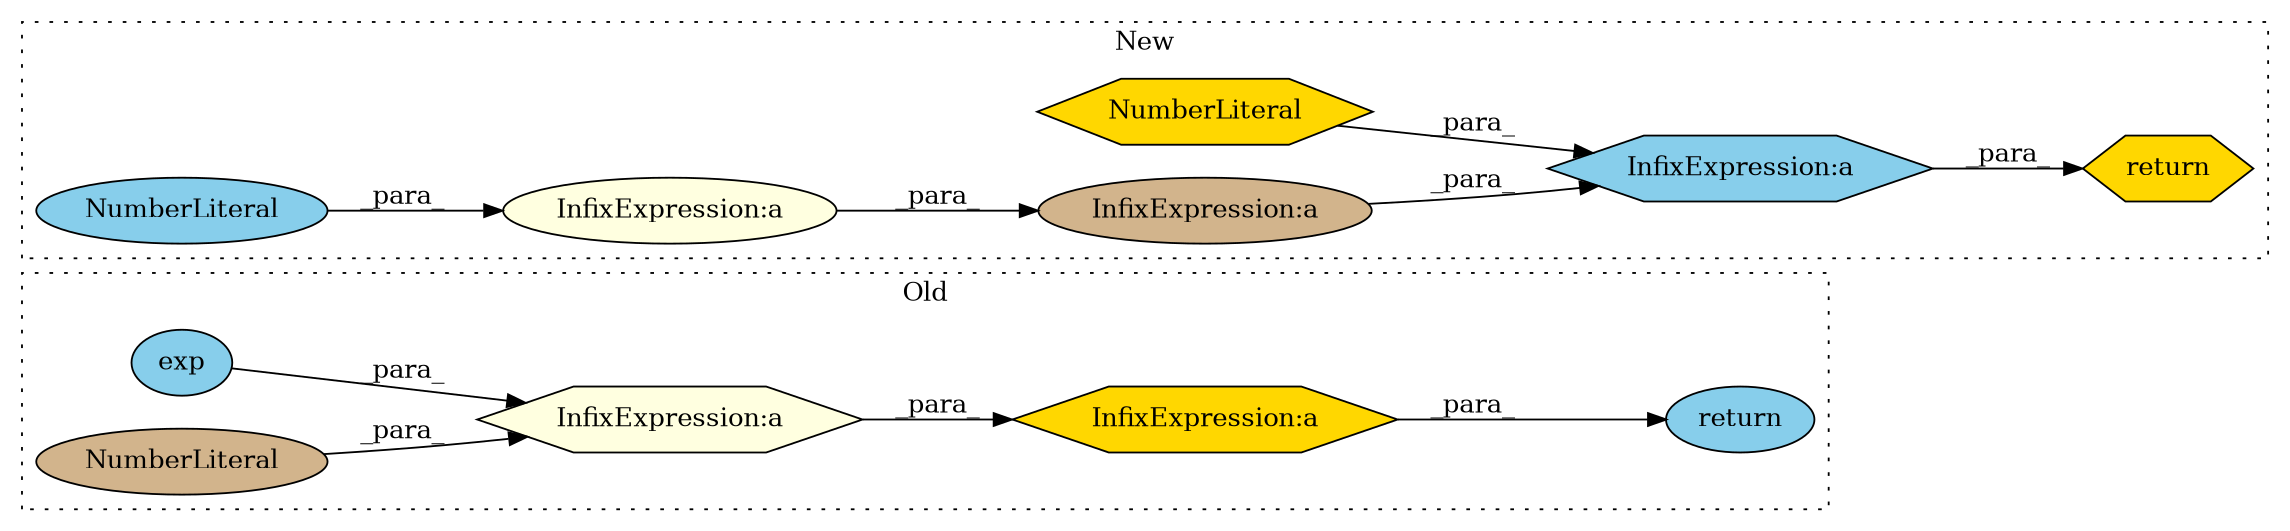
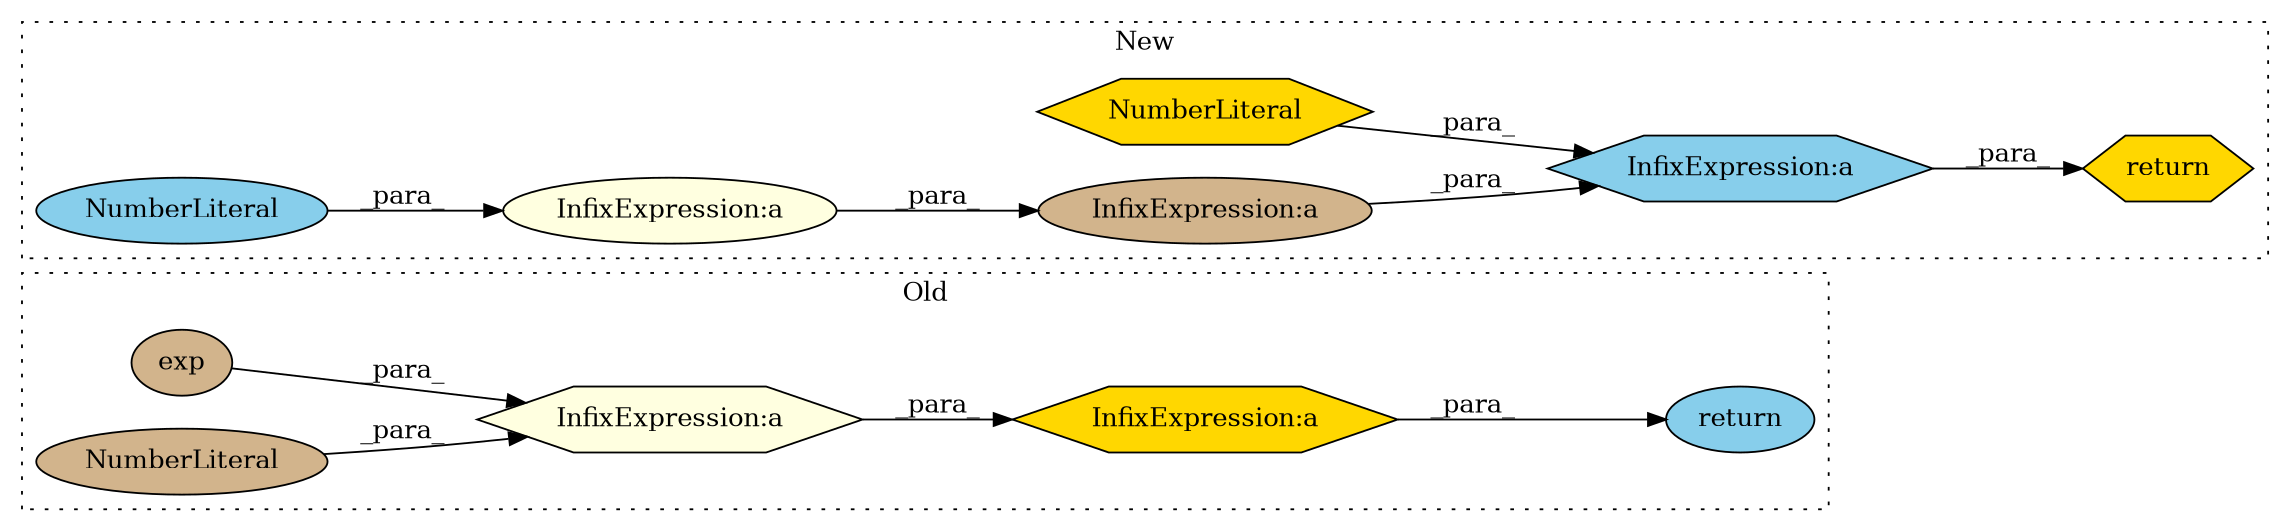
node "exp": fillcolor skyblue -> tan
